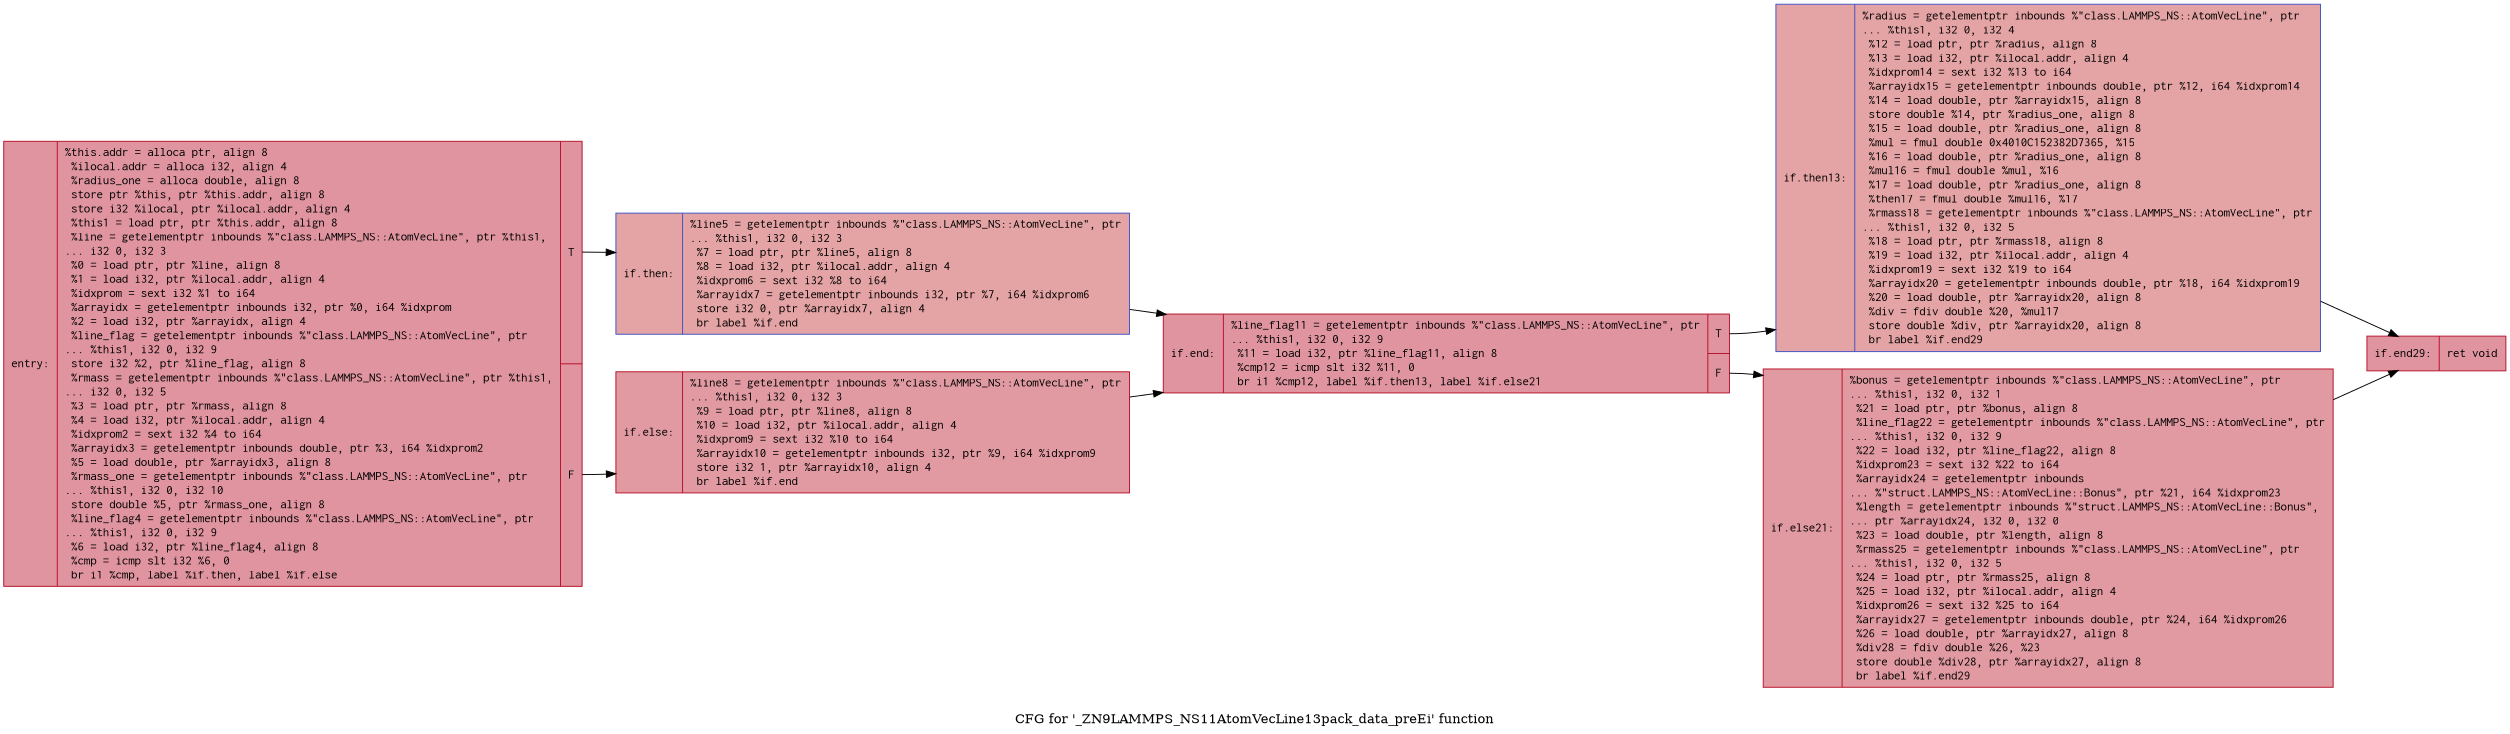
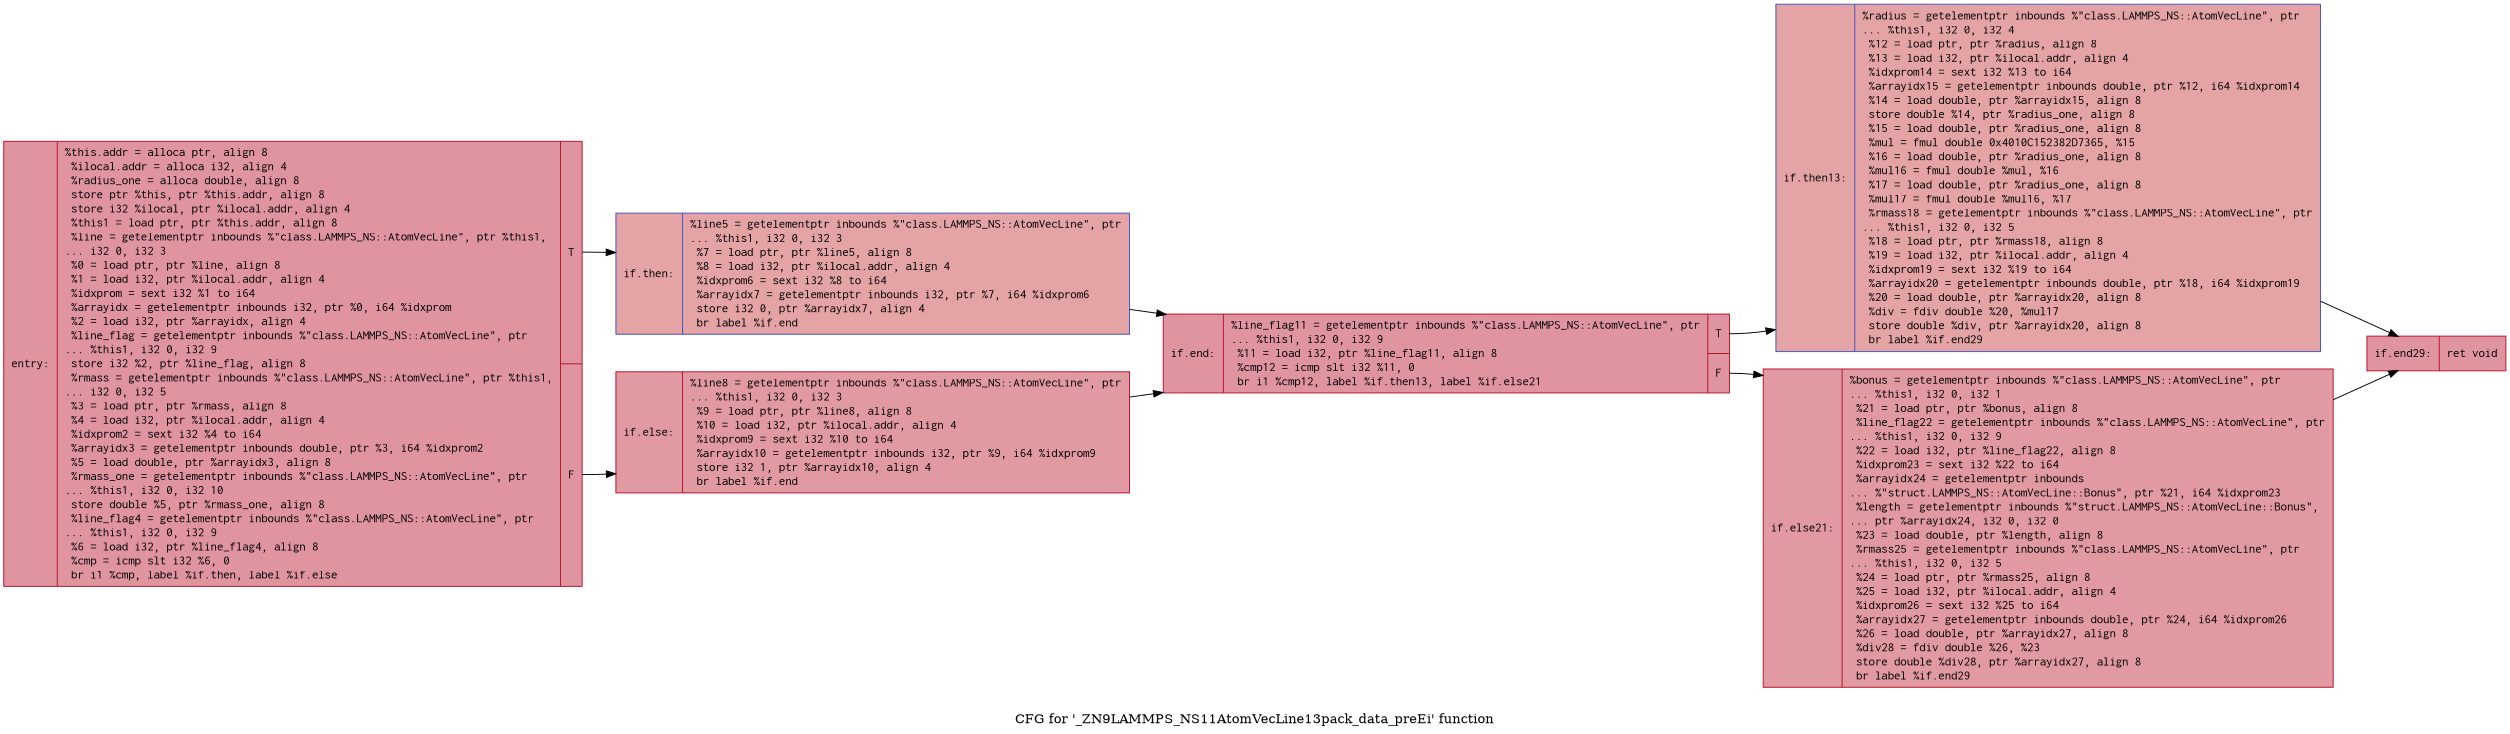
node "if.then13:": text "%then17 = fmul double %mul16, %17" -> "%mul17 = fmul double %mul16, %17"
